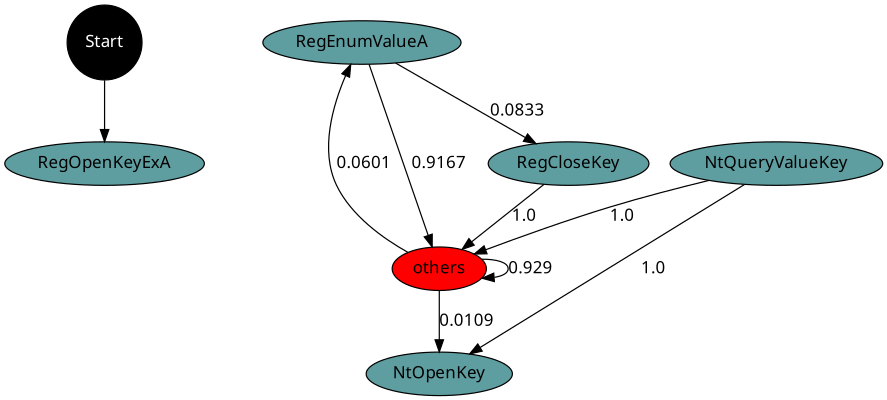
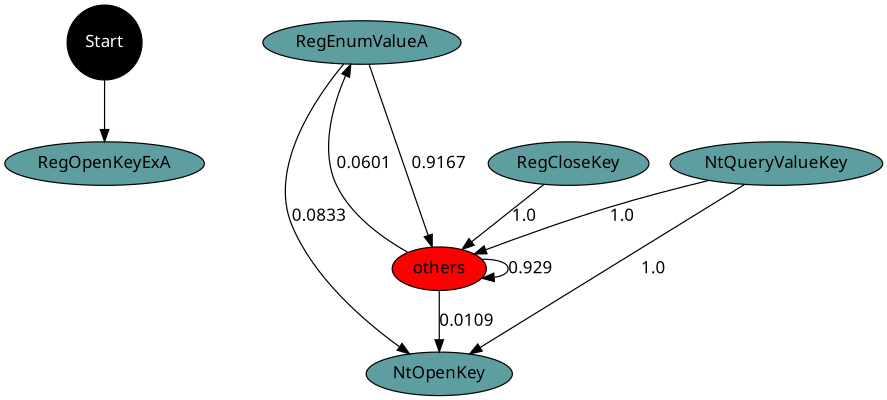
edge "RegEnumValueA" -> "RegCloseKey": now "RegEnumValueA" -> "NtOpenKey"
